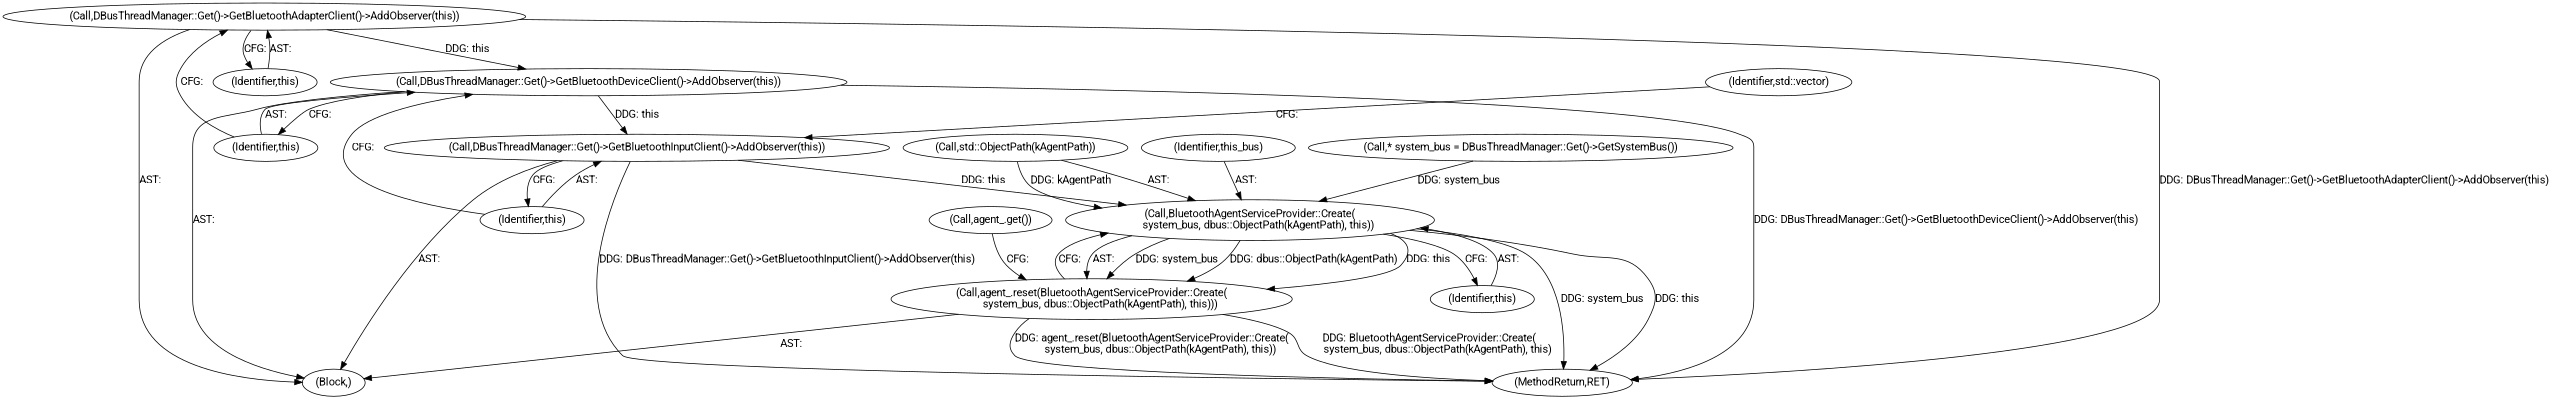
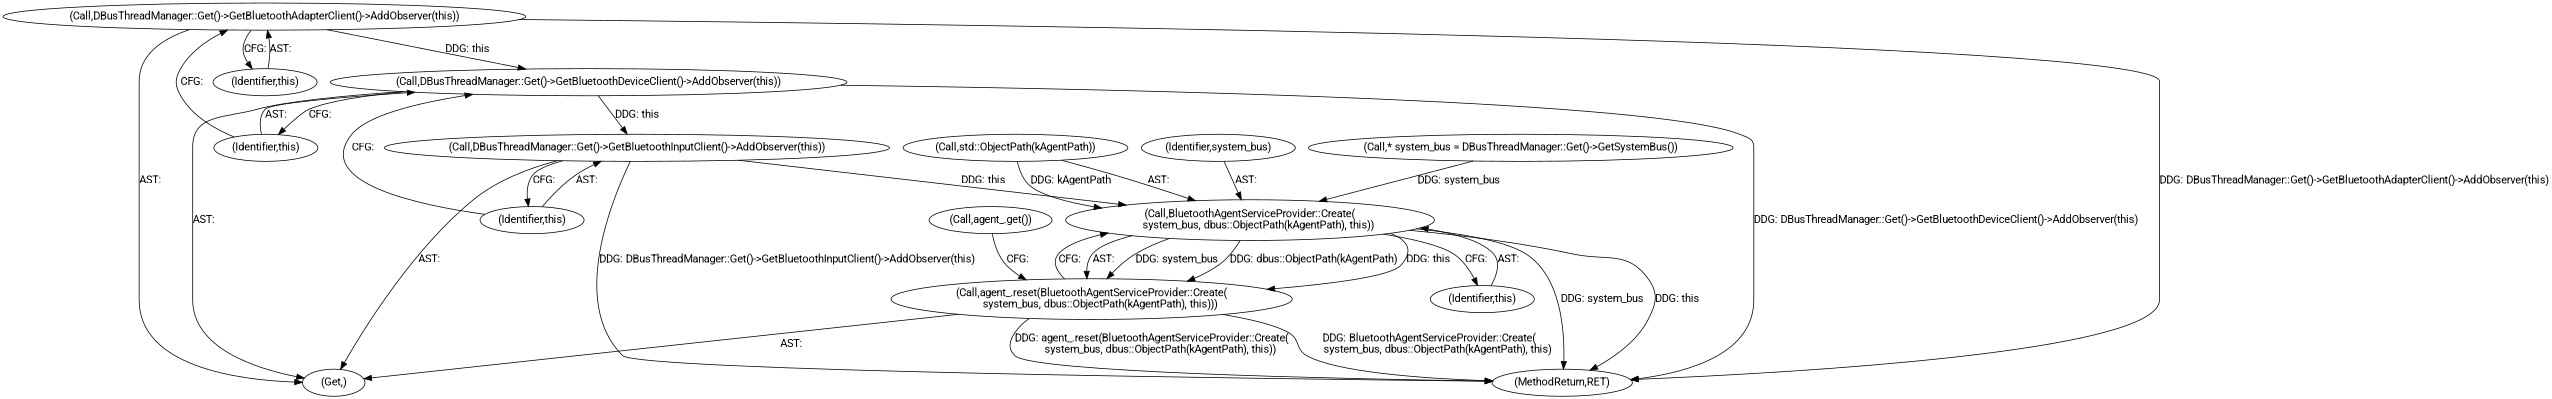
node "(Identifier,std::vector)": removed
node "(Identifier,this_bus)": label "(Identifier,this_bus)" -> "(Identifier,system_bus)"
node "(Block,)": label "(Block,)" -> "(Get,)"
